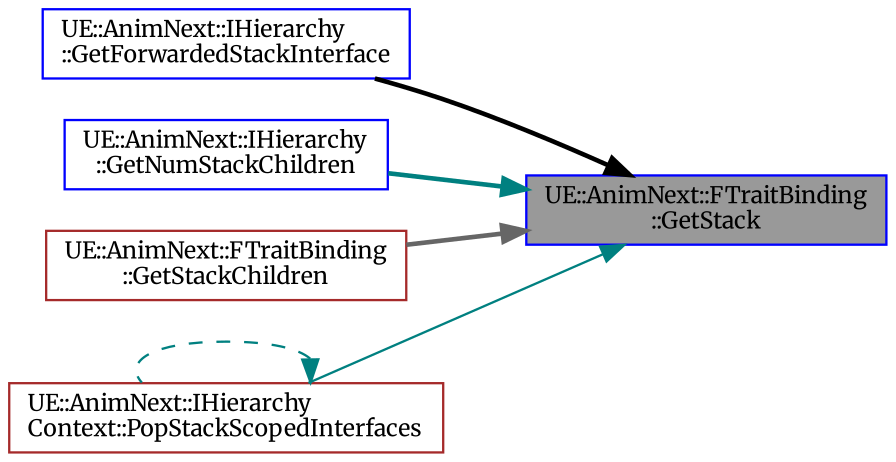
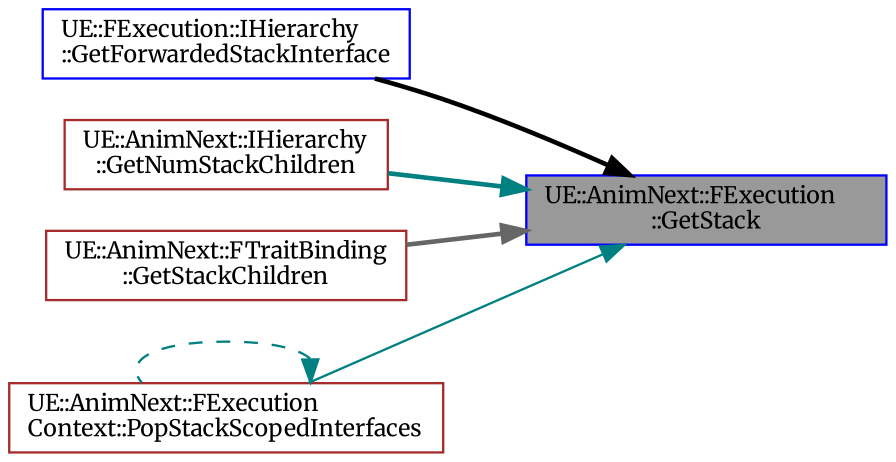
node "UE::AnimNext::IHierarchy ::GetForwardedStackInterface": label "UE::AnimNext::IHierarchy ::GetForwardedStackInterface" -> "UE::FExecution::IHierarchy ::GetForwardedStackInterface"
node "UE::AnimNext::IHierarchy ::GetNumStackChildren": color blue -> brown
node "UE::AnimNext::FTraitBinding ::GetStack": label "UE::AnimNext::FTraitBinding ::GetStack" -> "UE::AnimNext::FExecution ::GetStack"
node "UE::AnimNext::IHierarchy Context::PopStackScopedInterfaces": label "UE::AnimNext::IHierarchy Context::PopStackScopedInterfaces" -> "UE::AnimNext::FExecution Context::PopStackScopedInterfaces"
